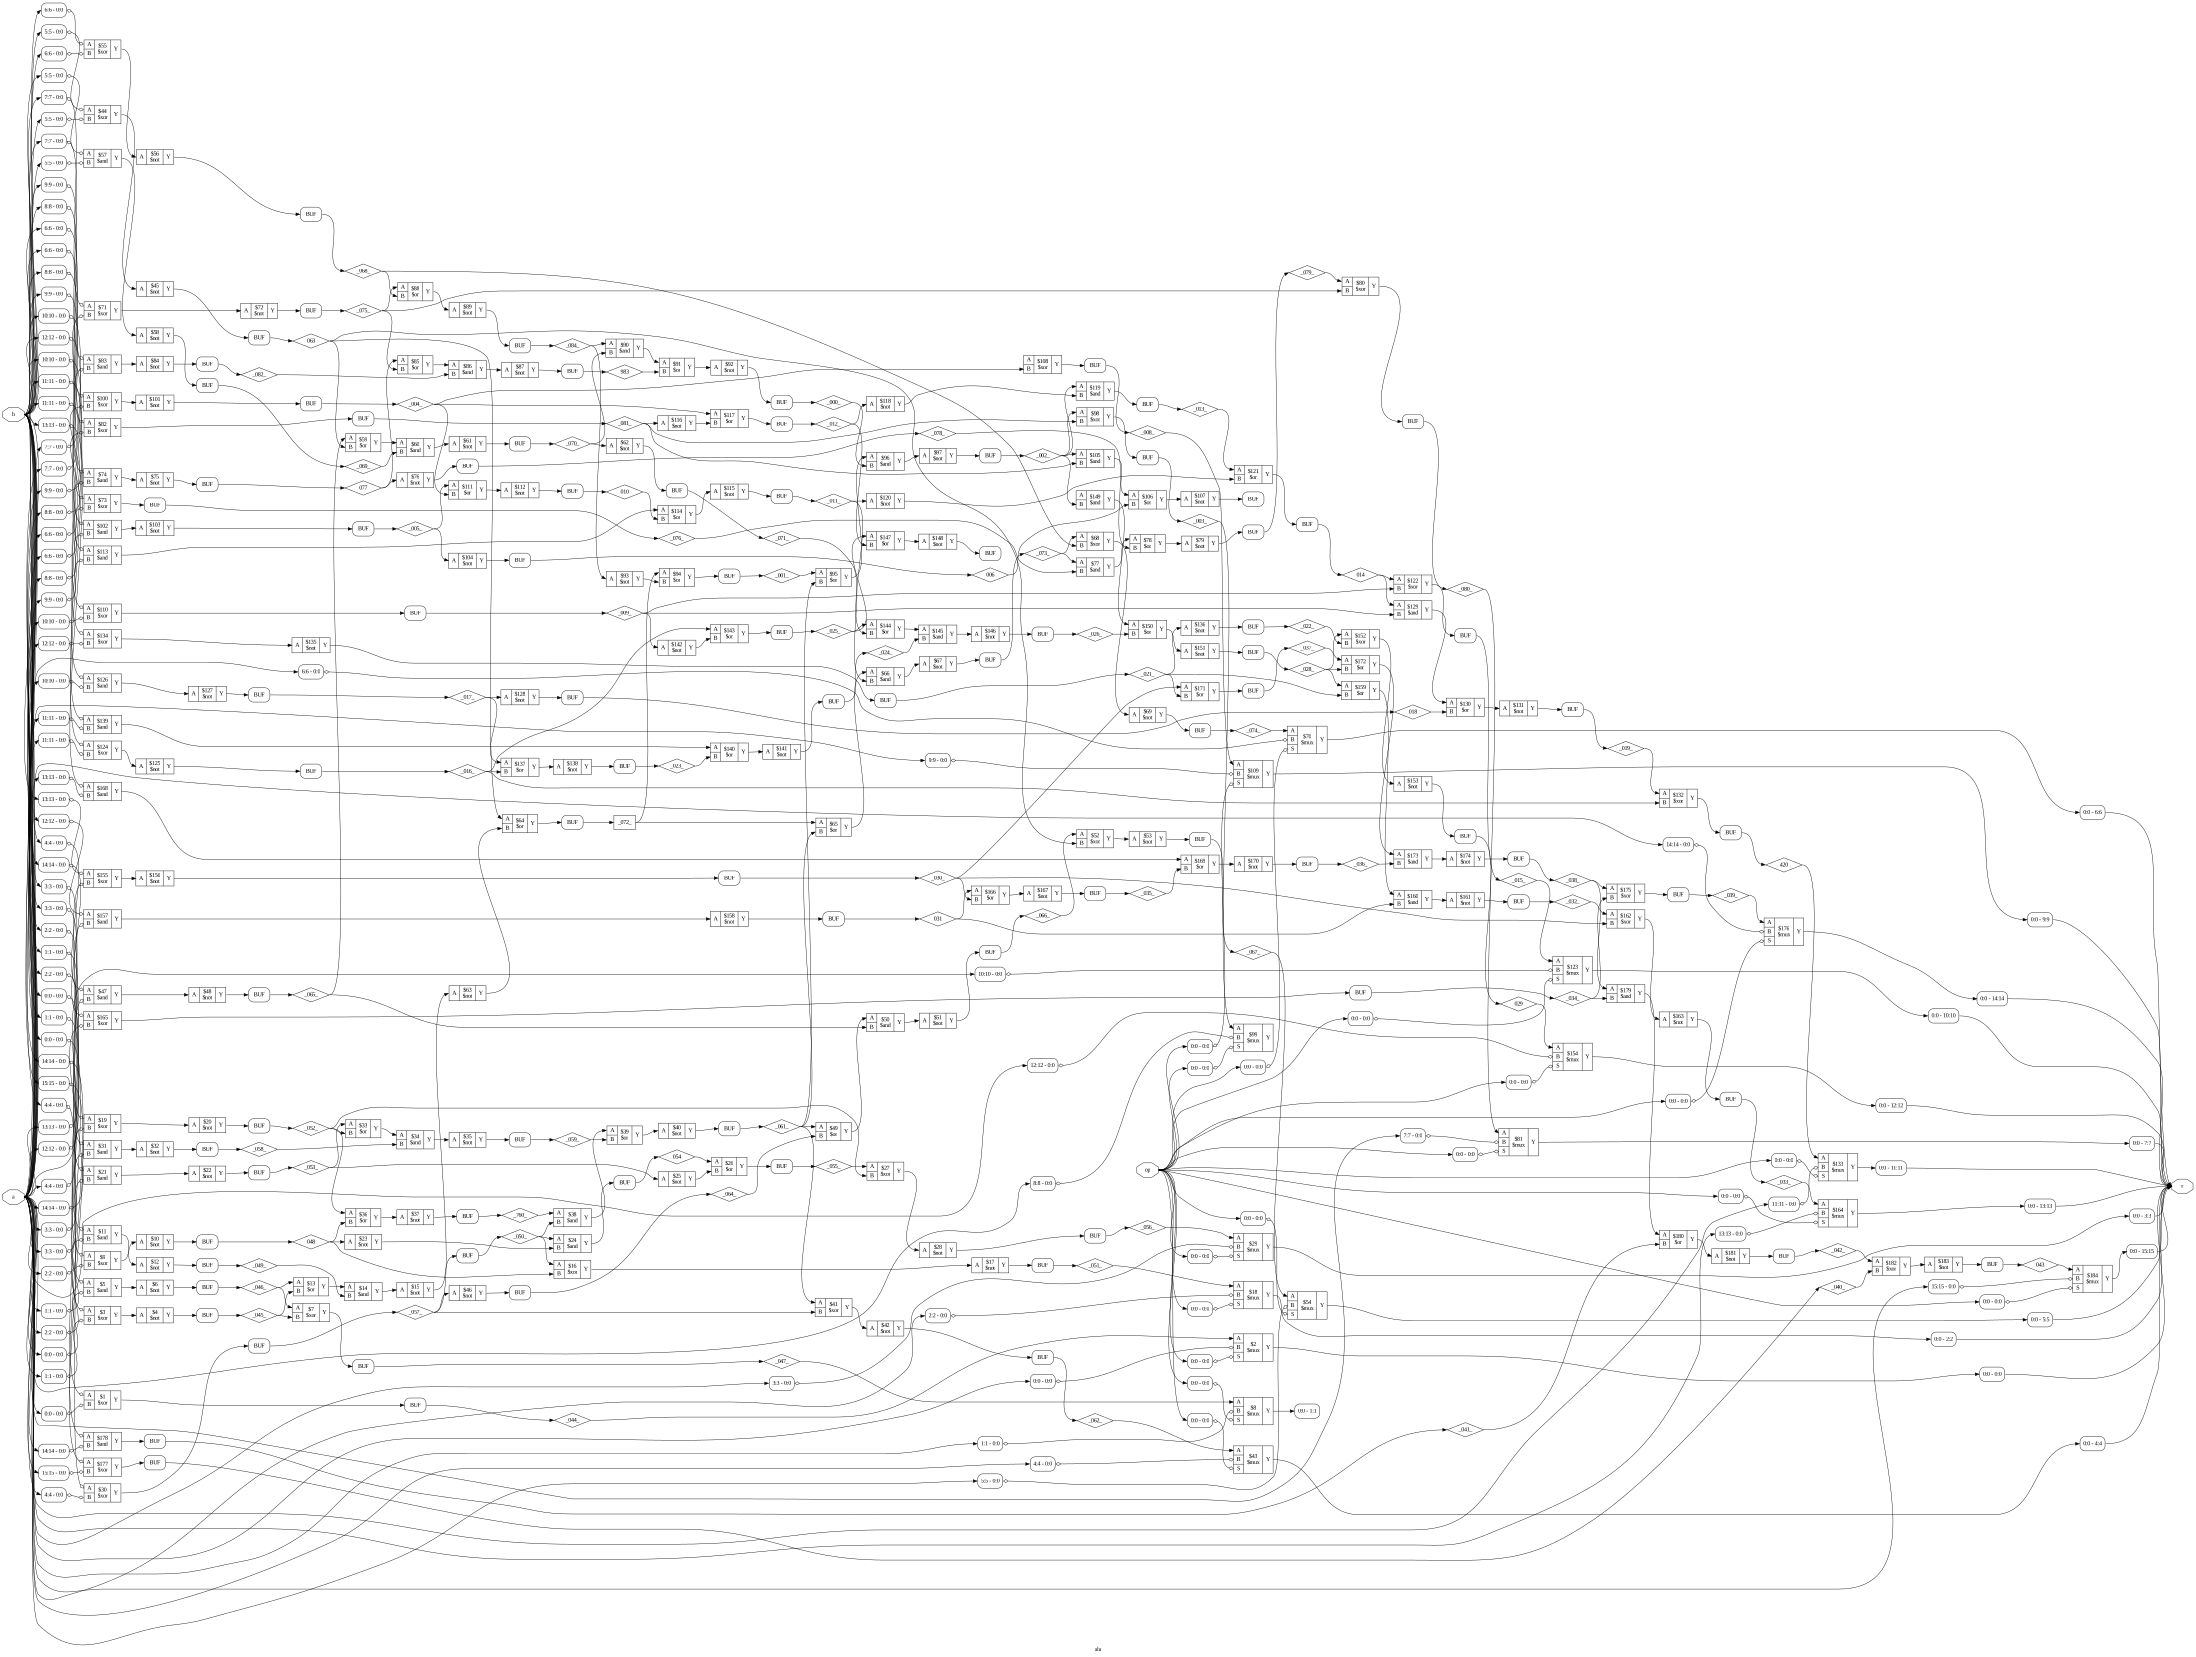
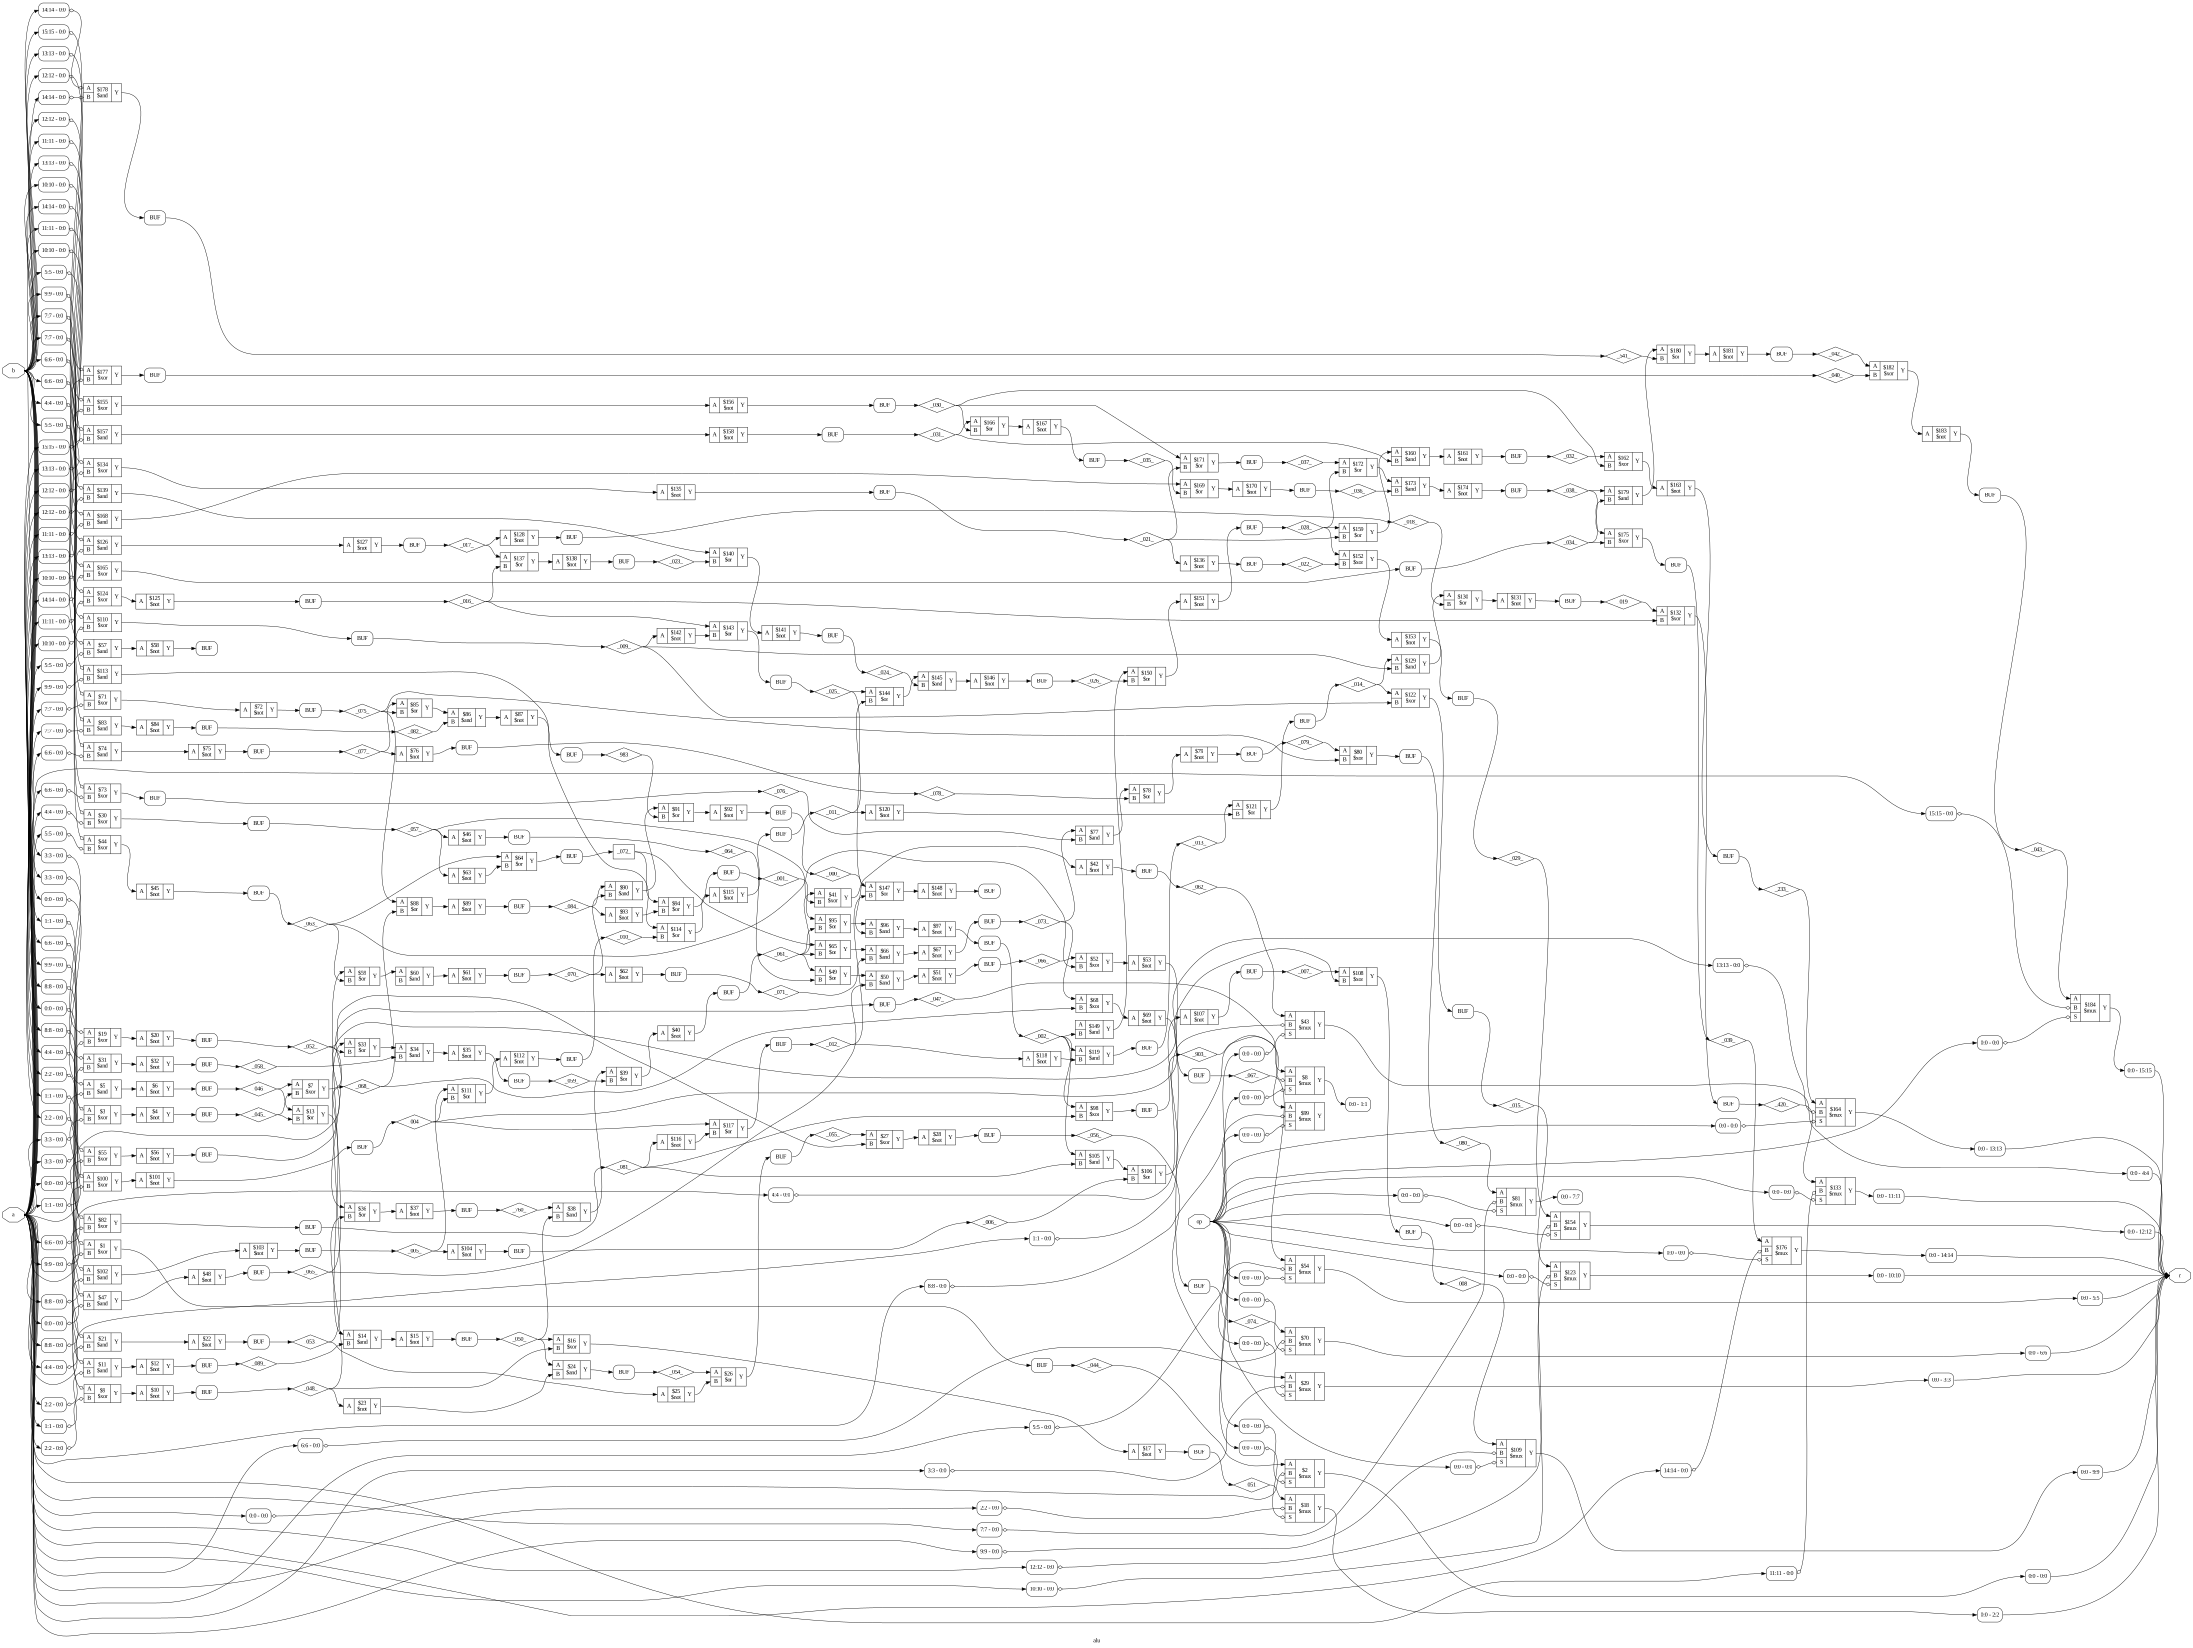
node "_069_": removed
node "_003_": label "_003_" -> "_903_"
node "_007_": added
edge "0:0 - 7:7" -> "r": removed
node "_033_": label "_033_" -> "_233_"
node "_049_": label "_049_" -> "_089_"
node "_041_": label "_041_" -> "_541_"
